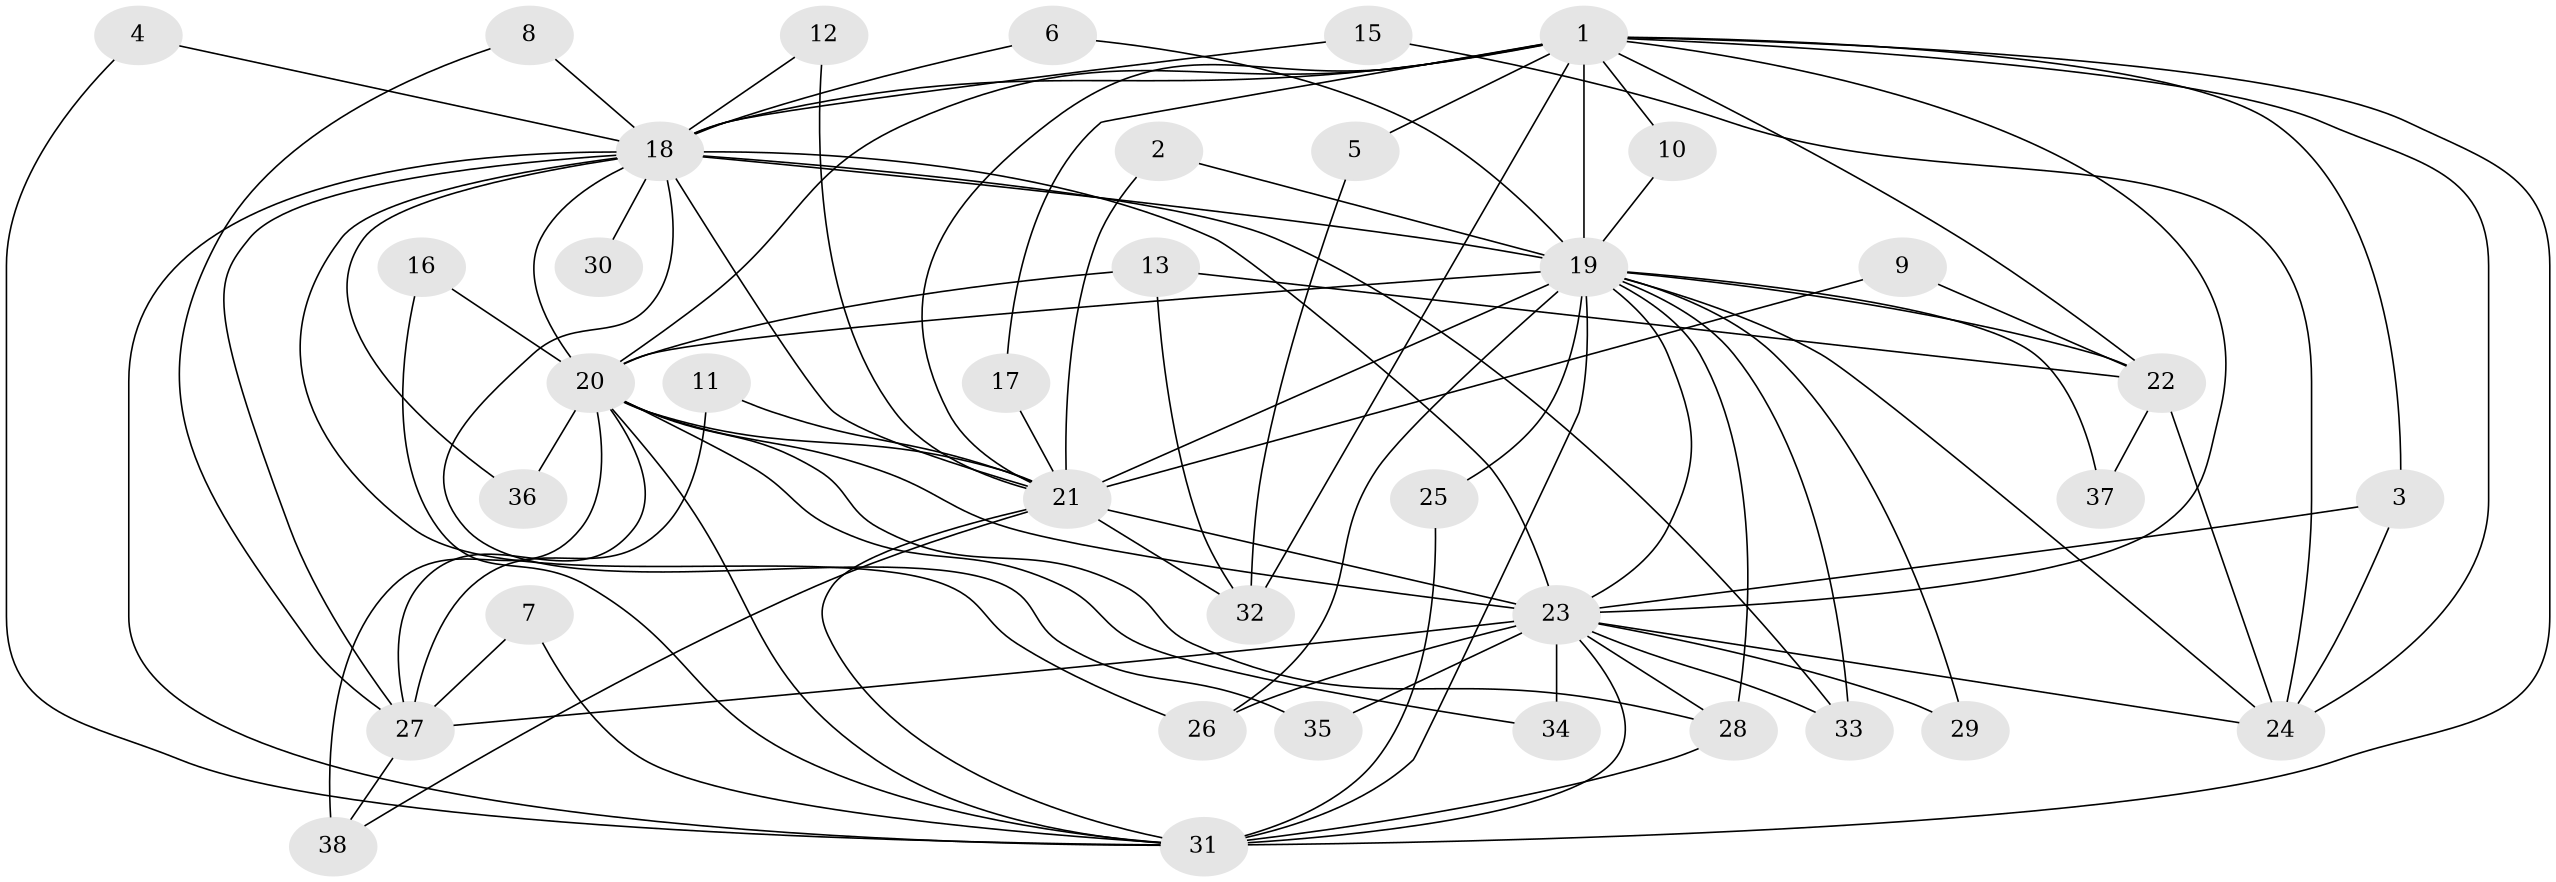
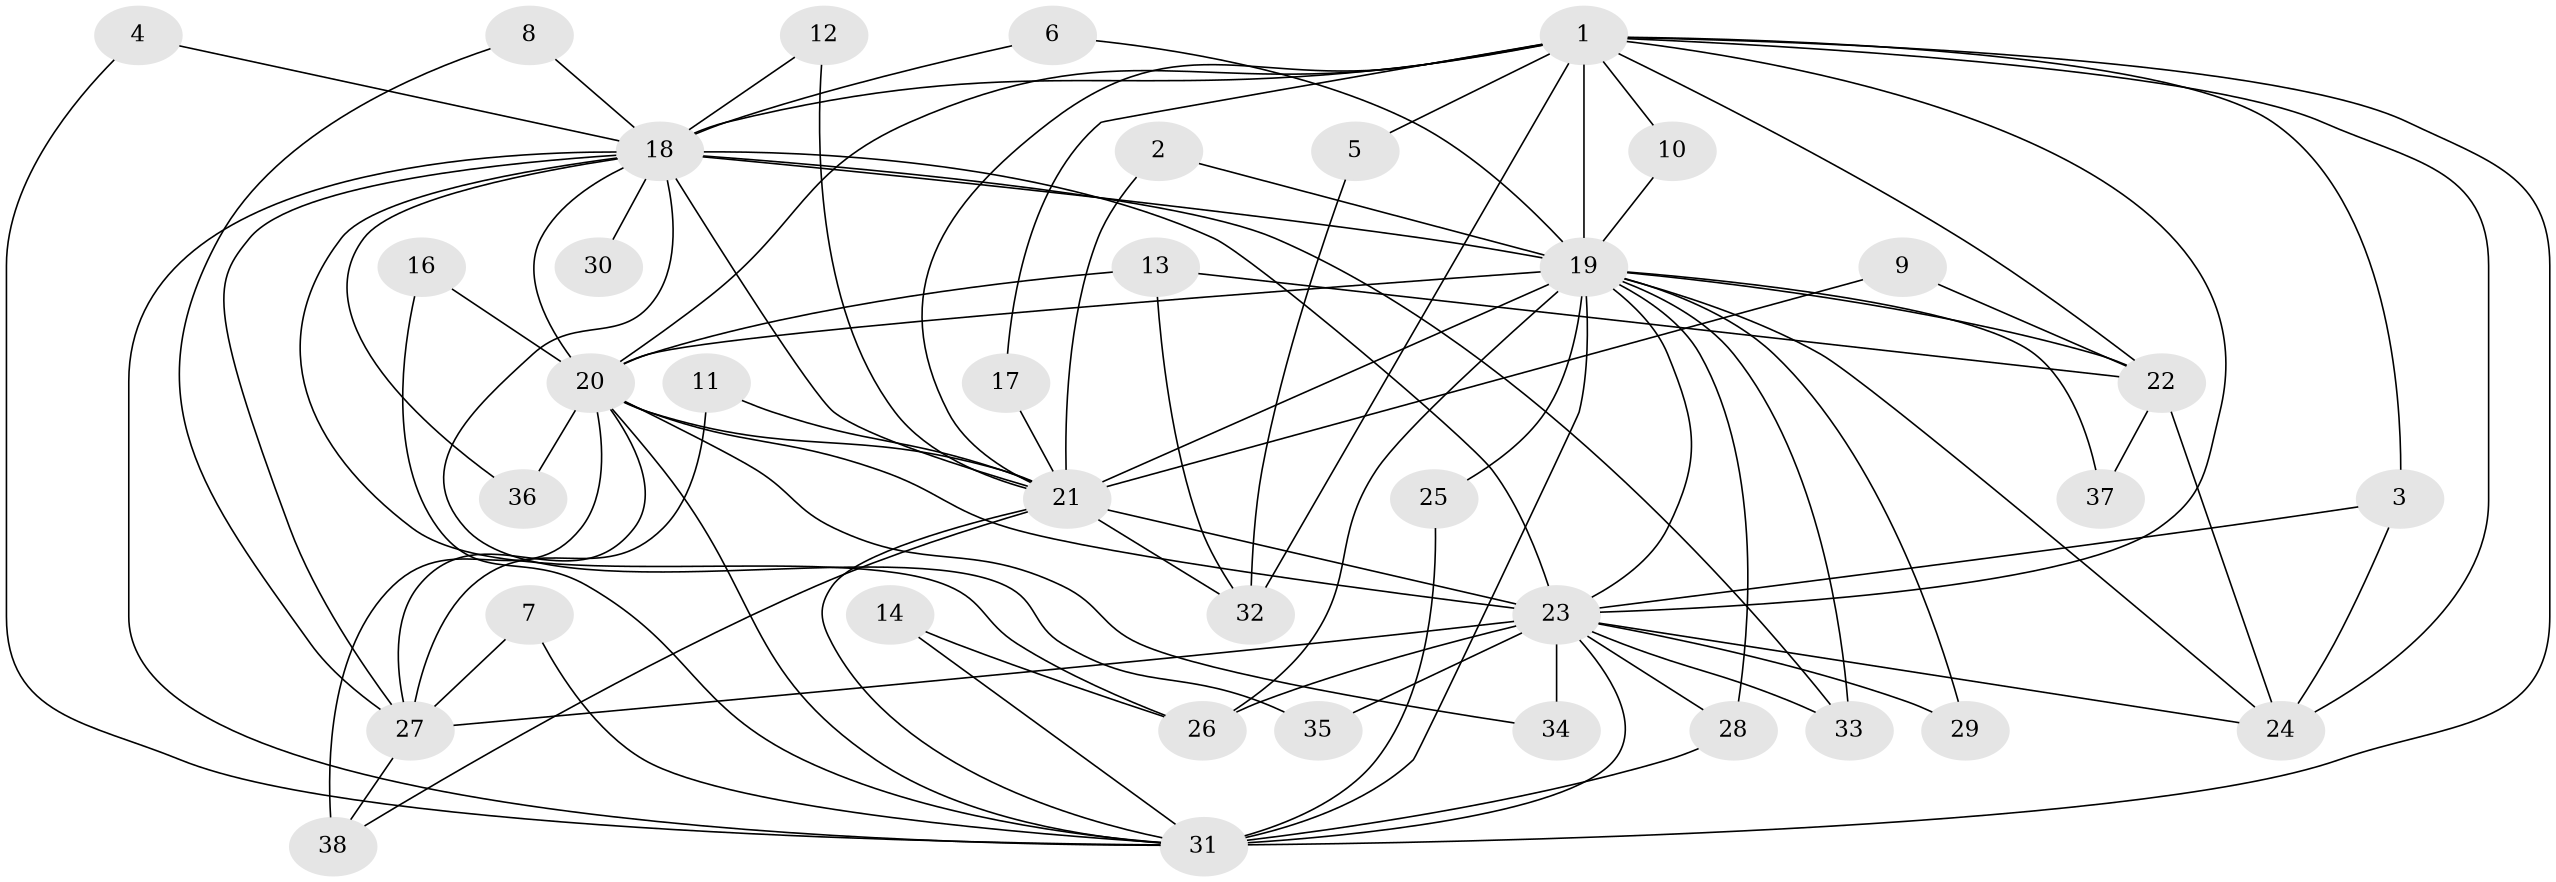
node "15": removed
edge "20" -- "28": removed
node "14": added
